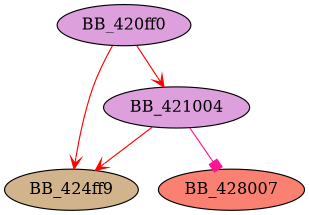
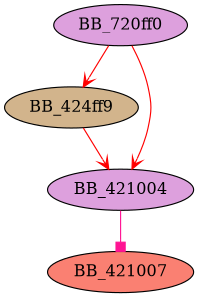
node "BB_420ff0": label "BB_420ff0" -> "BB_720ff0"
edge "BB_421004" -> "BB_424ff9": reversed
node "BB_428007": label "BB_428007" -> "BB_421007"
